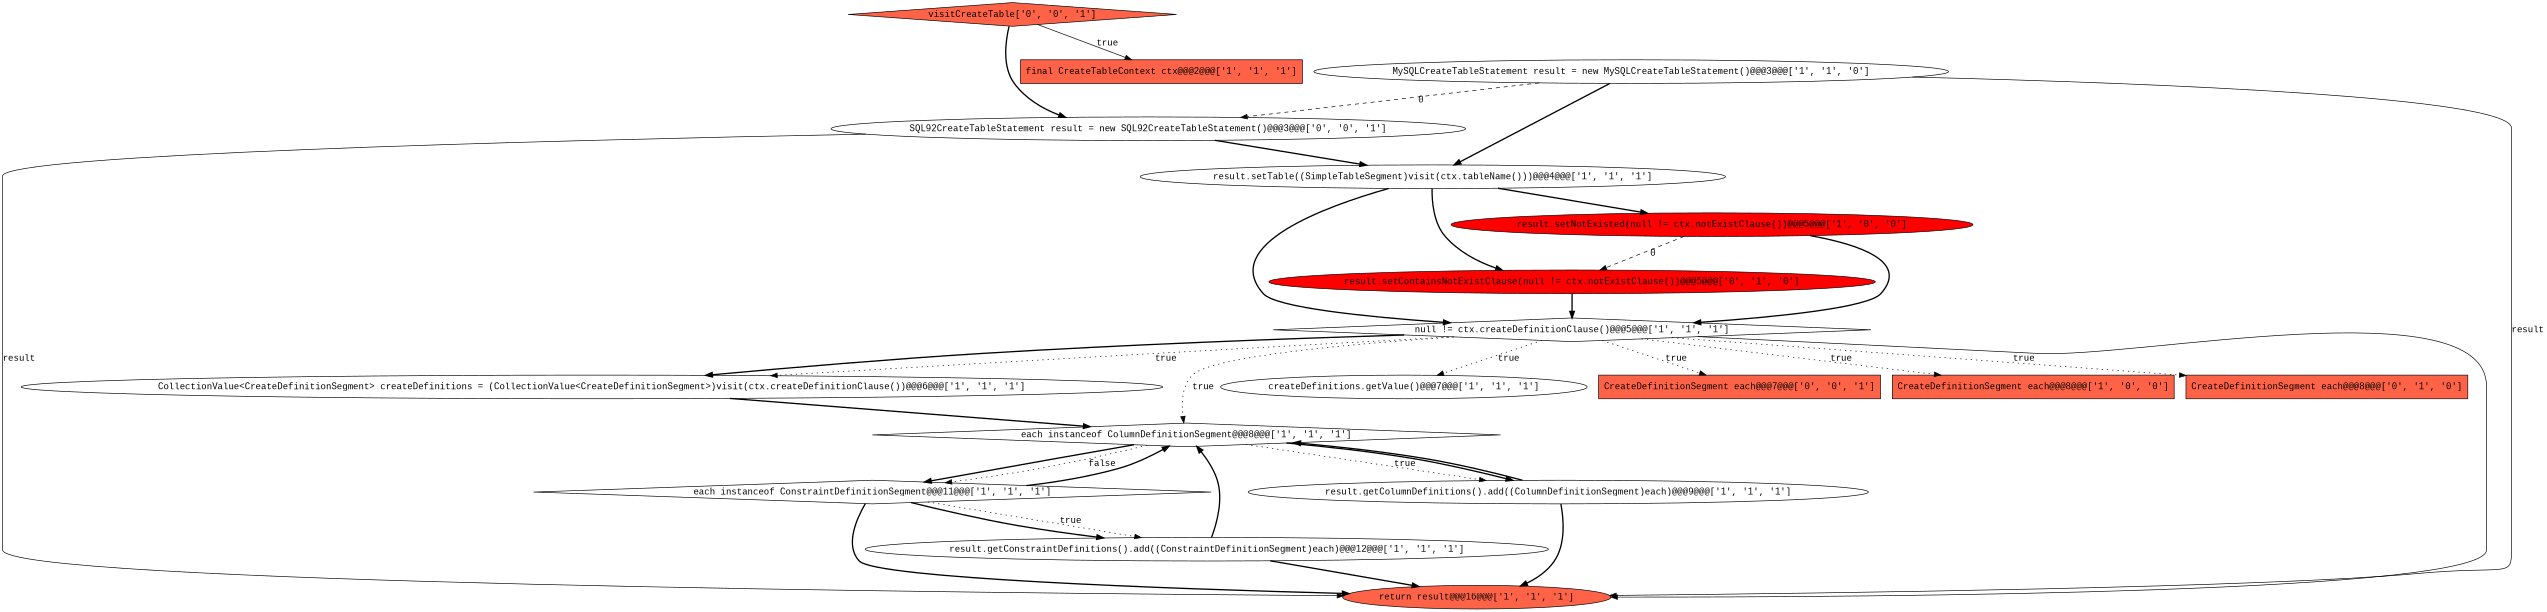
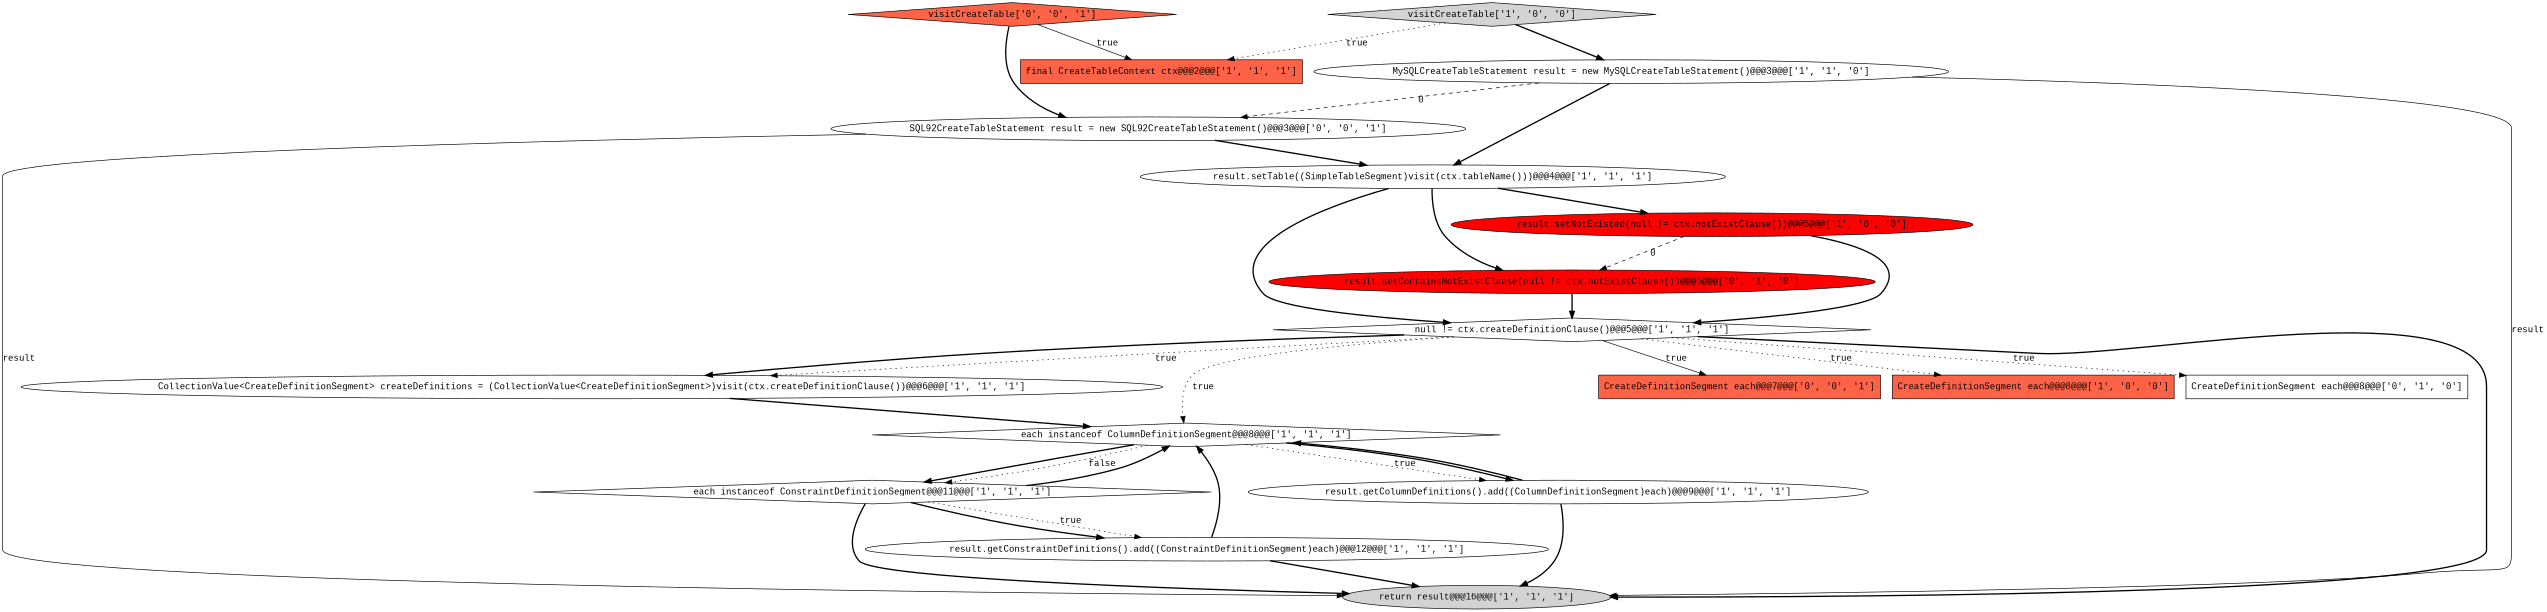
node "visitCreateTable['1', '0', '0']": added
edge "null != ctx.createDefinitionClause()@@@5@@@['1', '1', '1']" -> "CreateDefinitionSegment each@@@7@@@['0', '0', '1']": style dotted -> solid
node "createDefinitions.getValue()@@@7@@@['1', '1', '1']": removed
node "CreateDefinitionSegment each@@@8@@@['0', '1', '0']": fillcolor tomato -> white
edge "null != ctx.createDefinitionClause()@@@5@@@['1', '1', '1']" -> "return result@@@16@@@['1', '1', '1']": style solid -> bold
node "return result@@@16@@@['1', '1', '1']": fillcolor tomato -> lightgray
